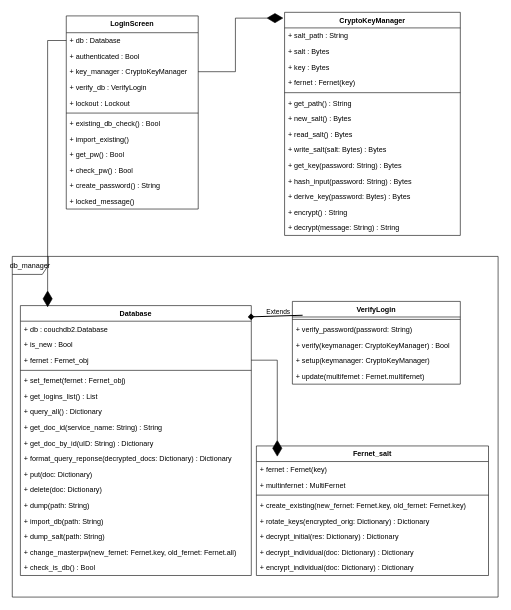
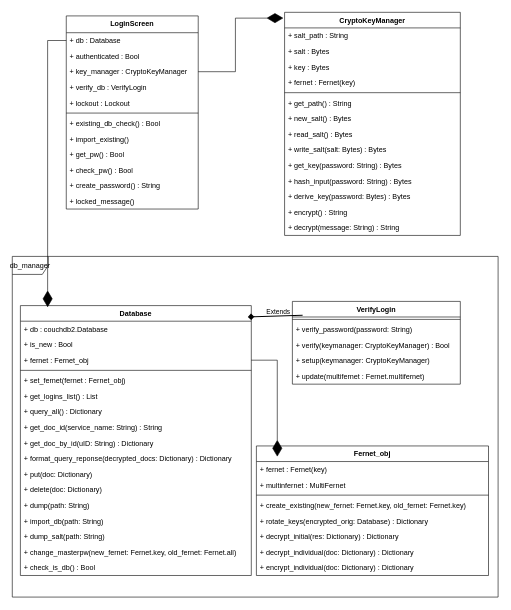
node "Fernet_salt": label "Fernet_salt" -> "Fernet_obj"
node "+ rotate_keys(encrypted_orig: Dictionary) : Dictionary": label "+ rotate_keys(encrypted_orig: Dictionary) : Dictionary" -> "+ rotate_keys(encrypted_orig: Database) : Dictionary"
